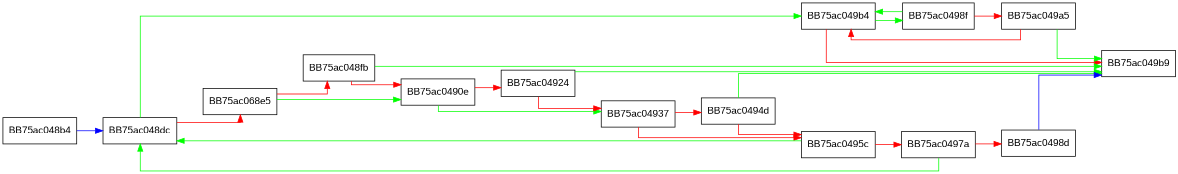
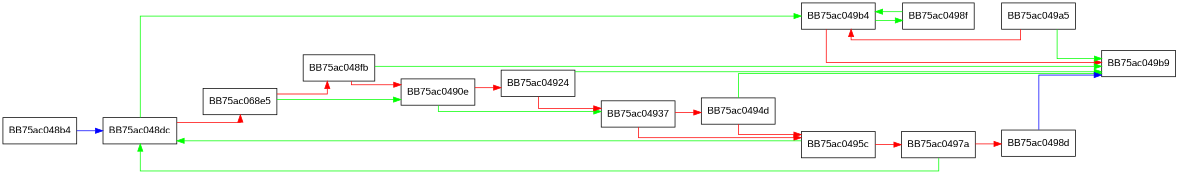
edge "BB75ac0498f" -> "BB75ac049a5": removed
